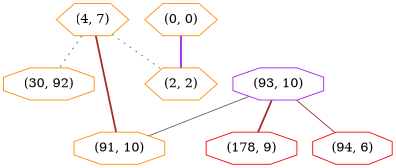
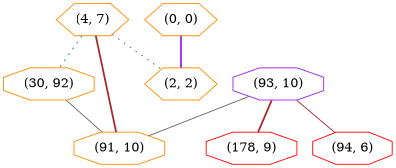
edge "(30, 92)" -- "(91, 10)": added
